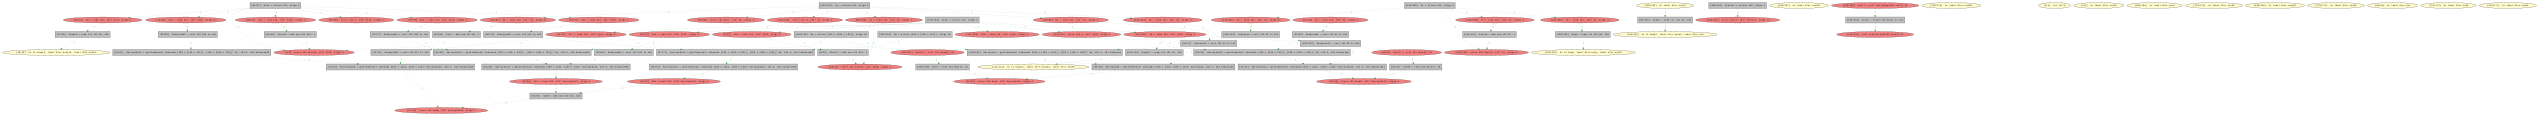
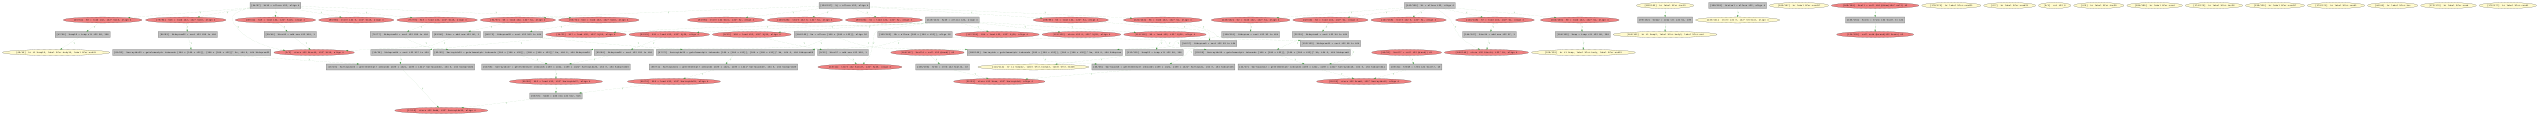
node "[6/7]  br label %for.cond21": added
edge "[142/159]  %i = alloca i32, align 4" -> "[42/43]  %4 = load i32, i32* %i, align 4": added, label "T"
node "[157/158]  store i32 0, i32* %i, align 4": added
node "[140/141]  store i32 0, i32* %retval, align 4": fillcolor lightcoral -> lemonchiffon
